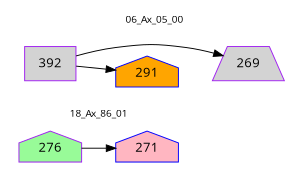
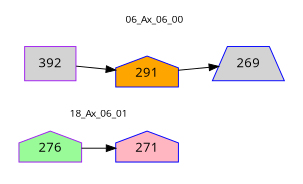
cluster "06_Ax_05_00": label "06_Ax_05_00" -> "06_Ax_06_00"
edge "392" -> "269": now "291" -> "269"
node "269": color purple -> blue
cluster "18_Ax_86_01": label "18_Ax_86_01" -> "18_Ax_06_01"
